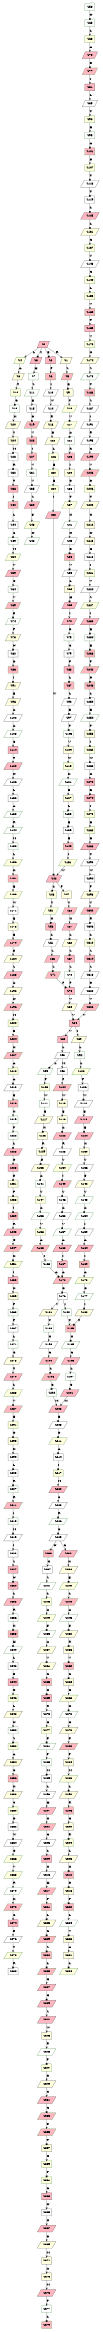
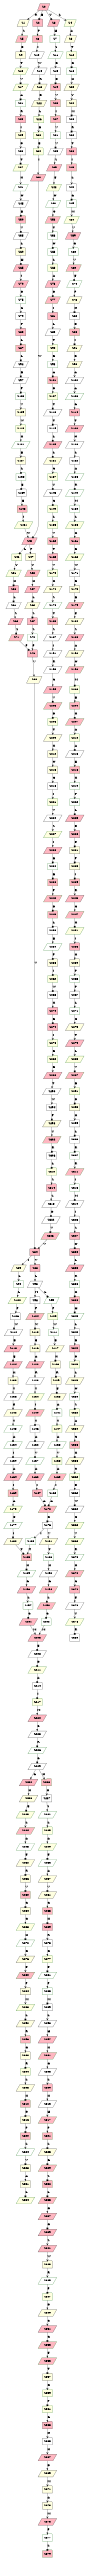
node "S53": added
node "S19": shape parallelogram -> folder
